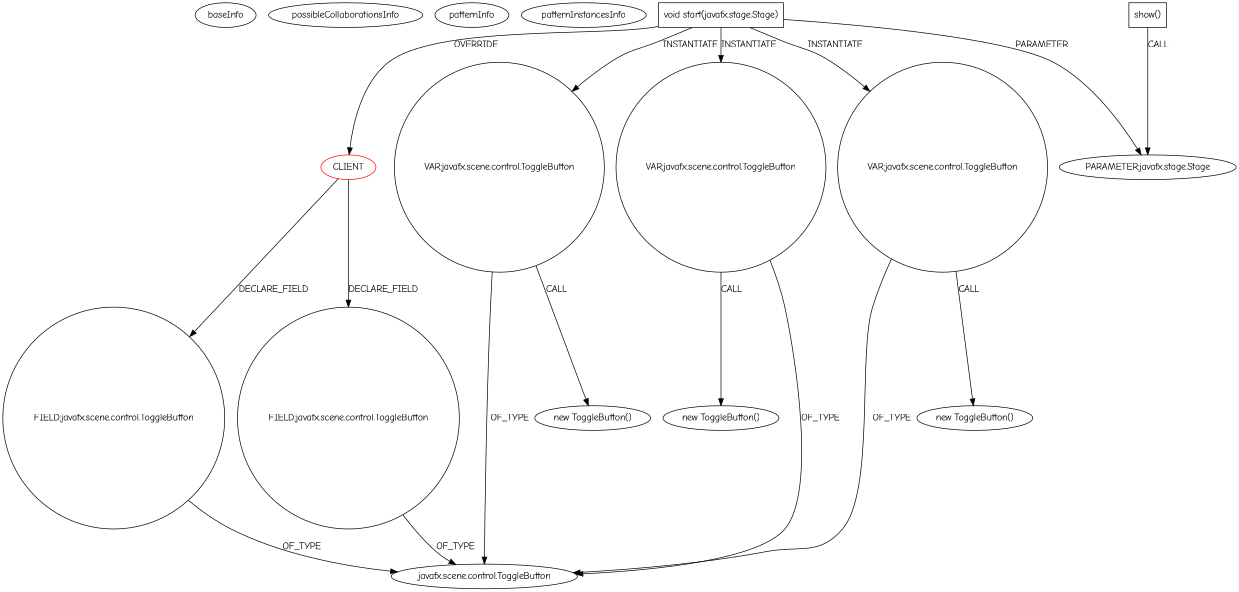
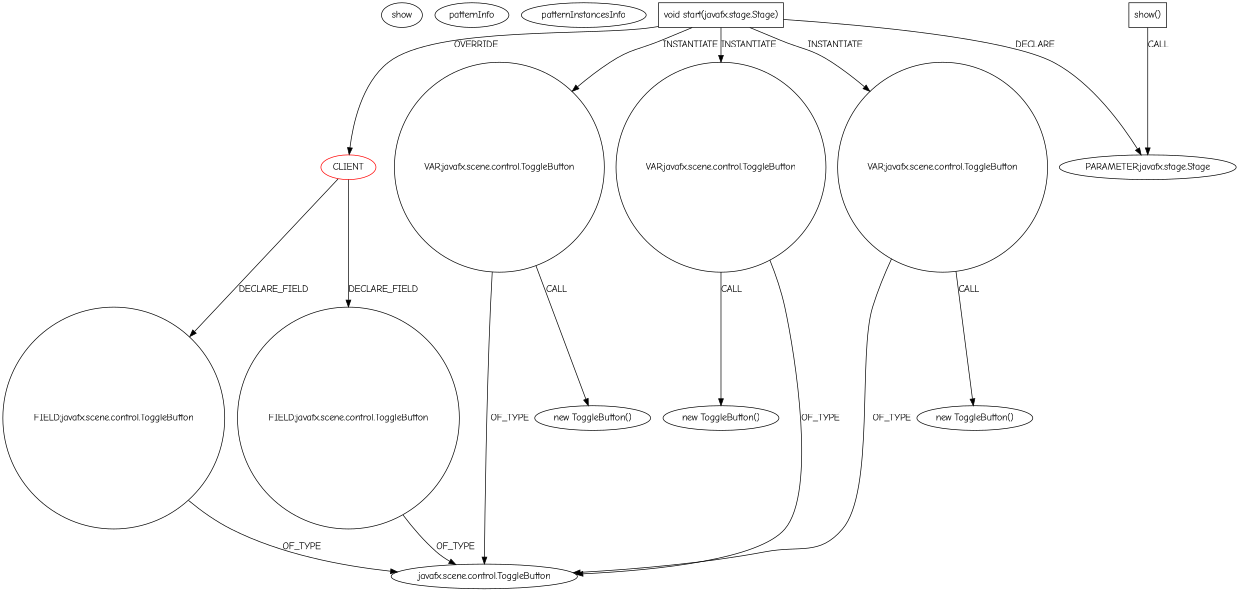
node "baseInfo": removed
node "possibleCollaborationsInfo": label "possibleCollaborationsInfo" -> "show"
edge "void start(javafx.stage.Stage)" -> "PARAMETER:javafx.stage.Stage": label "PARAMETER" -> "DECLARE"
